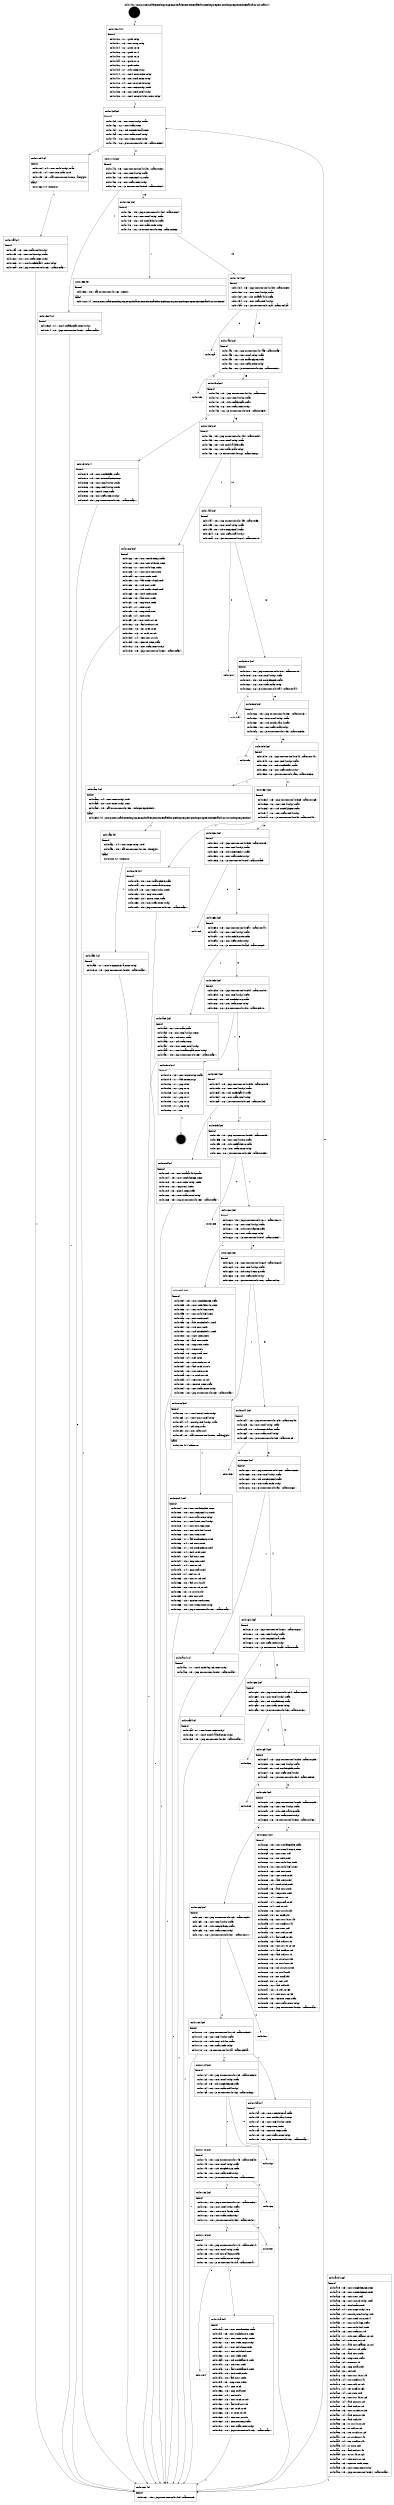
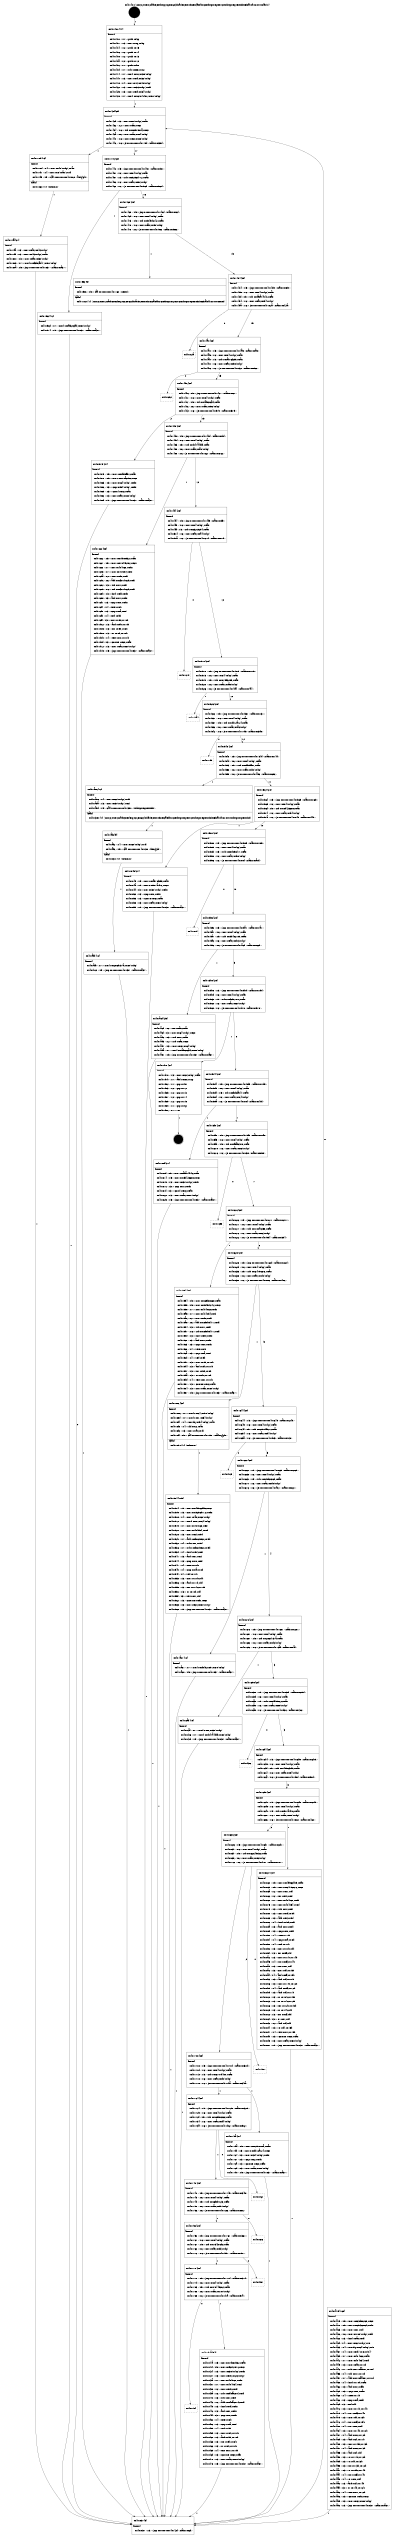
node "0x401d8d": removed
edge "0x401708 [28]" -> "0x401e37 [5]": now "0x401860 [134]" -> "0x401e37 [5]"
